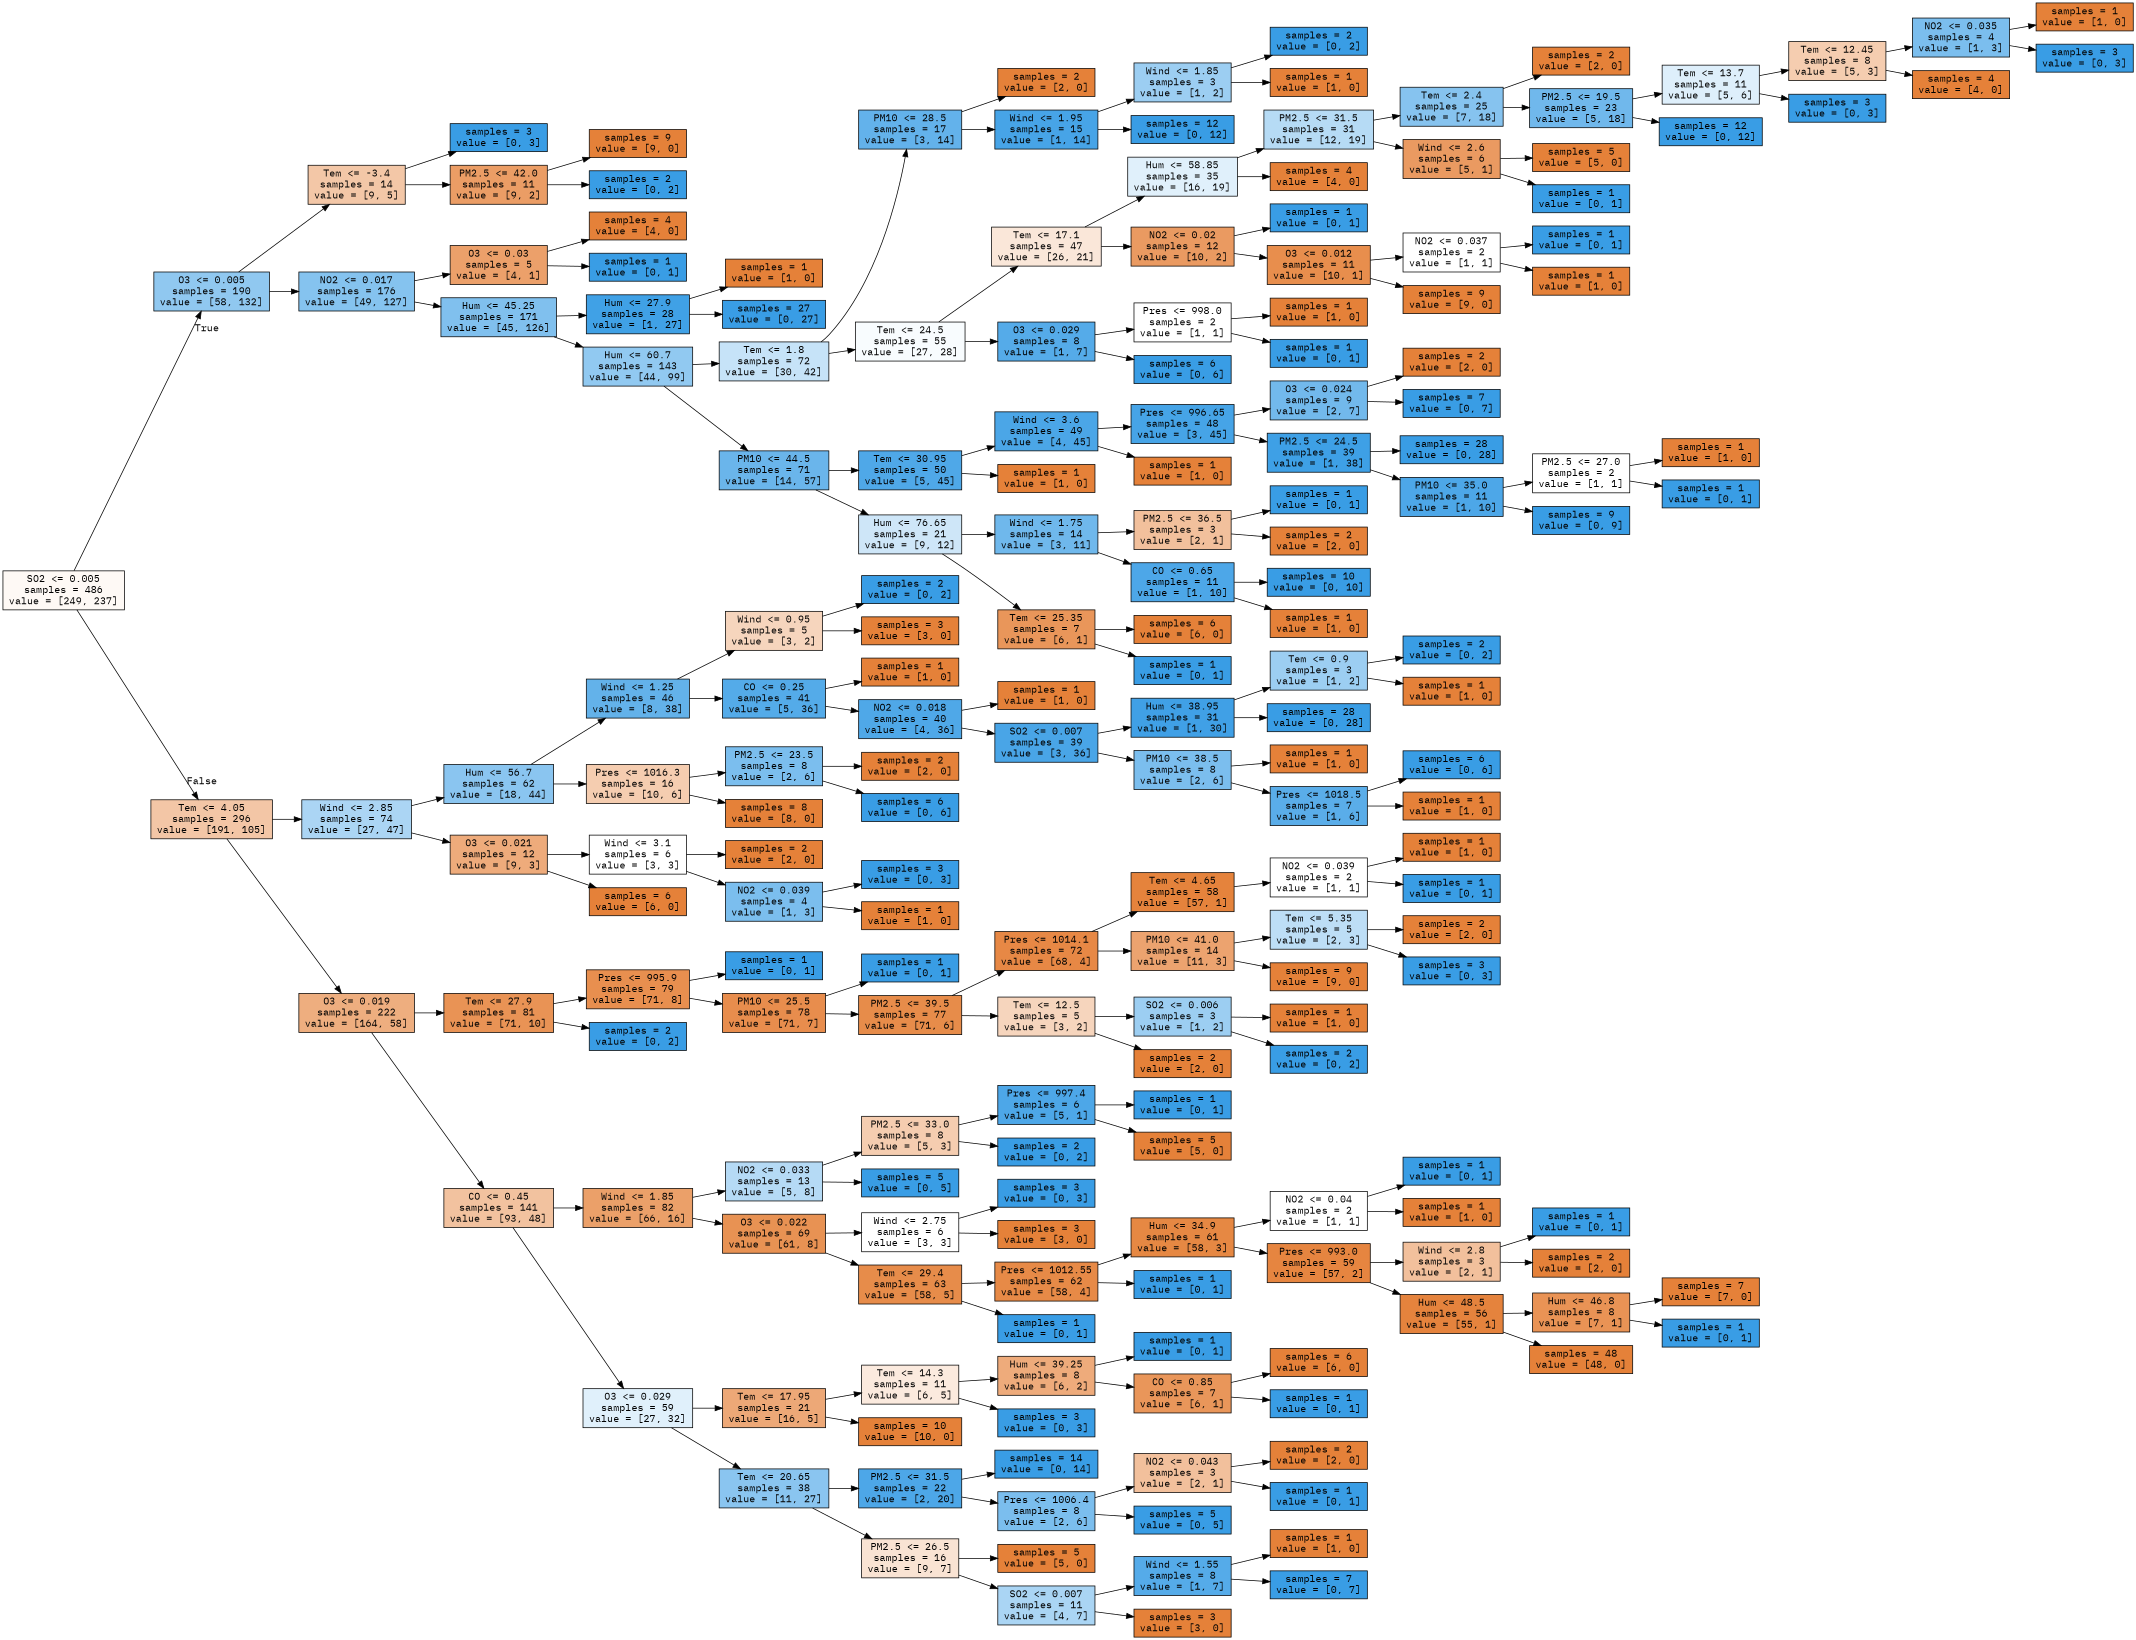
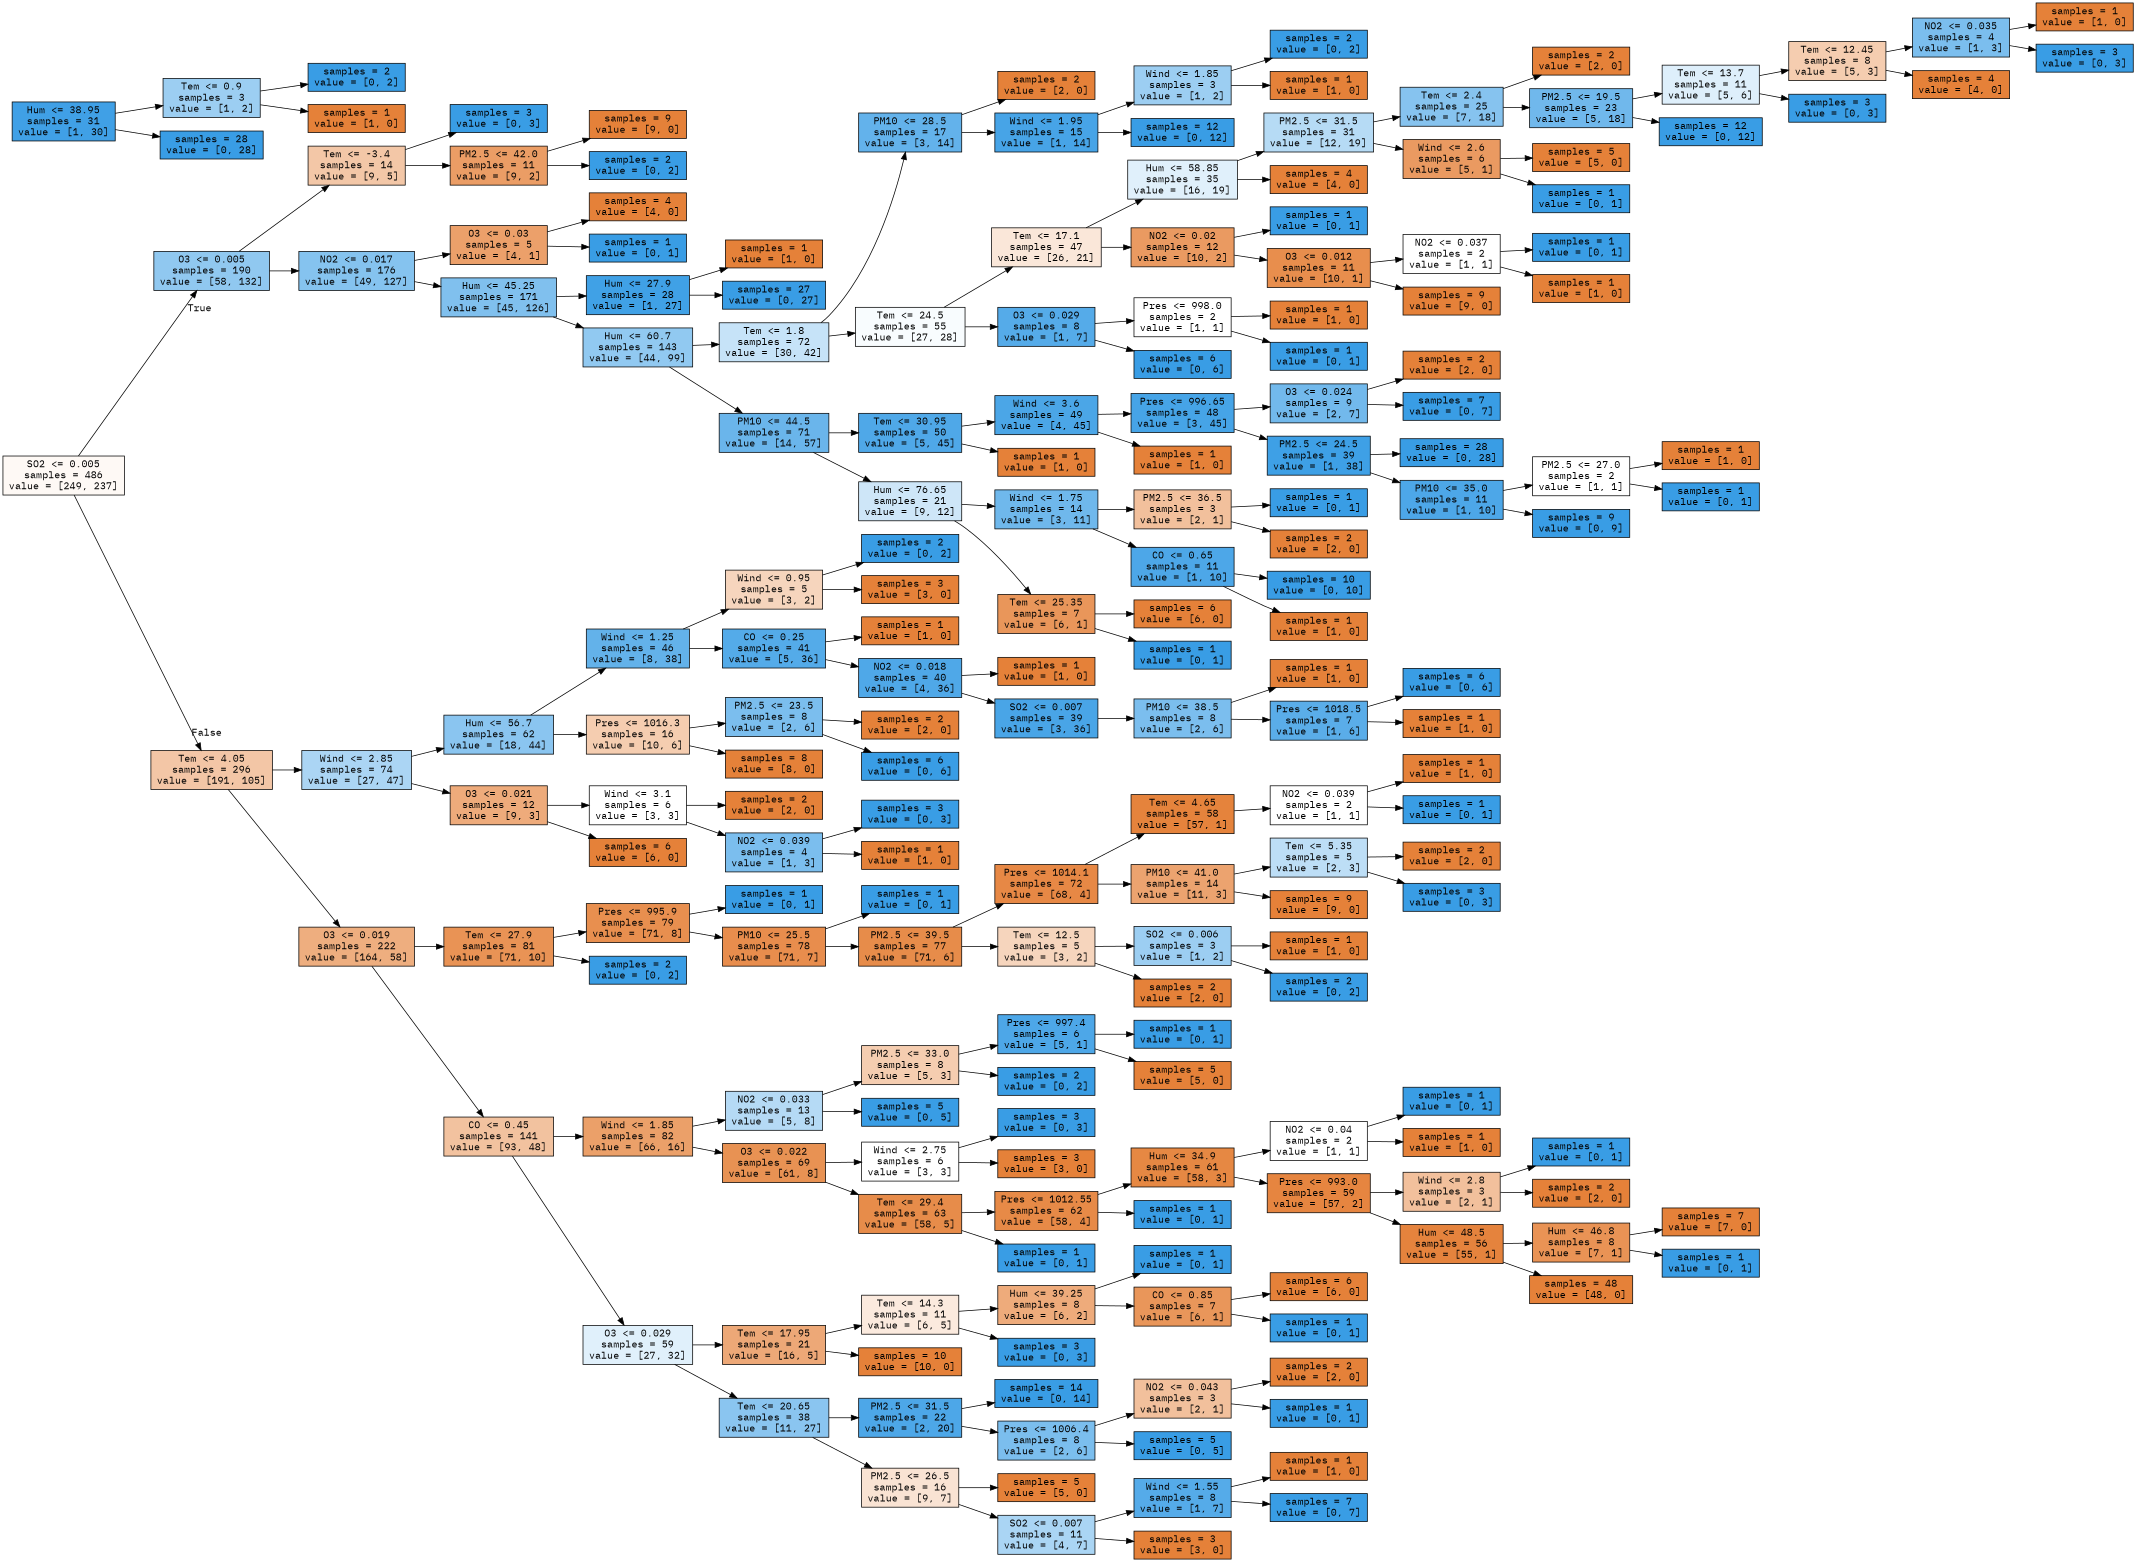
edge "SO2 <= 0.007 samples = 39 value = [3, 36]" -> "Hum <= 38.95 samples = 31 value = [1, 30]": removed
